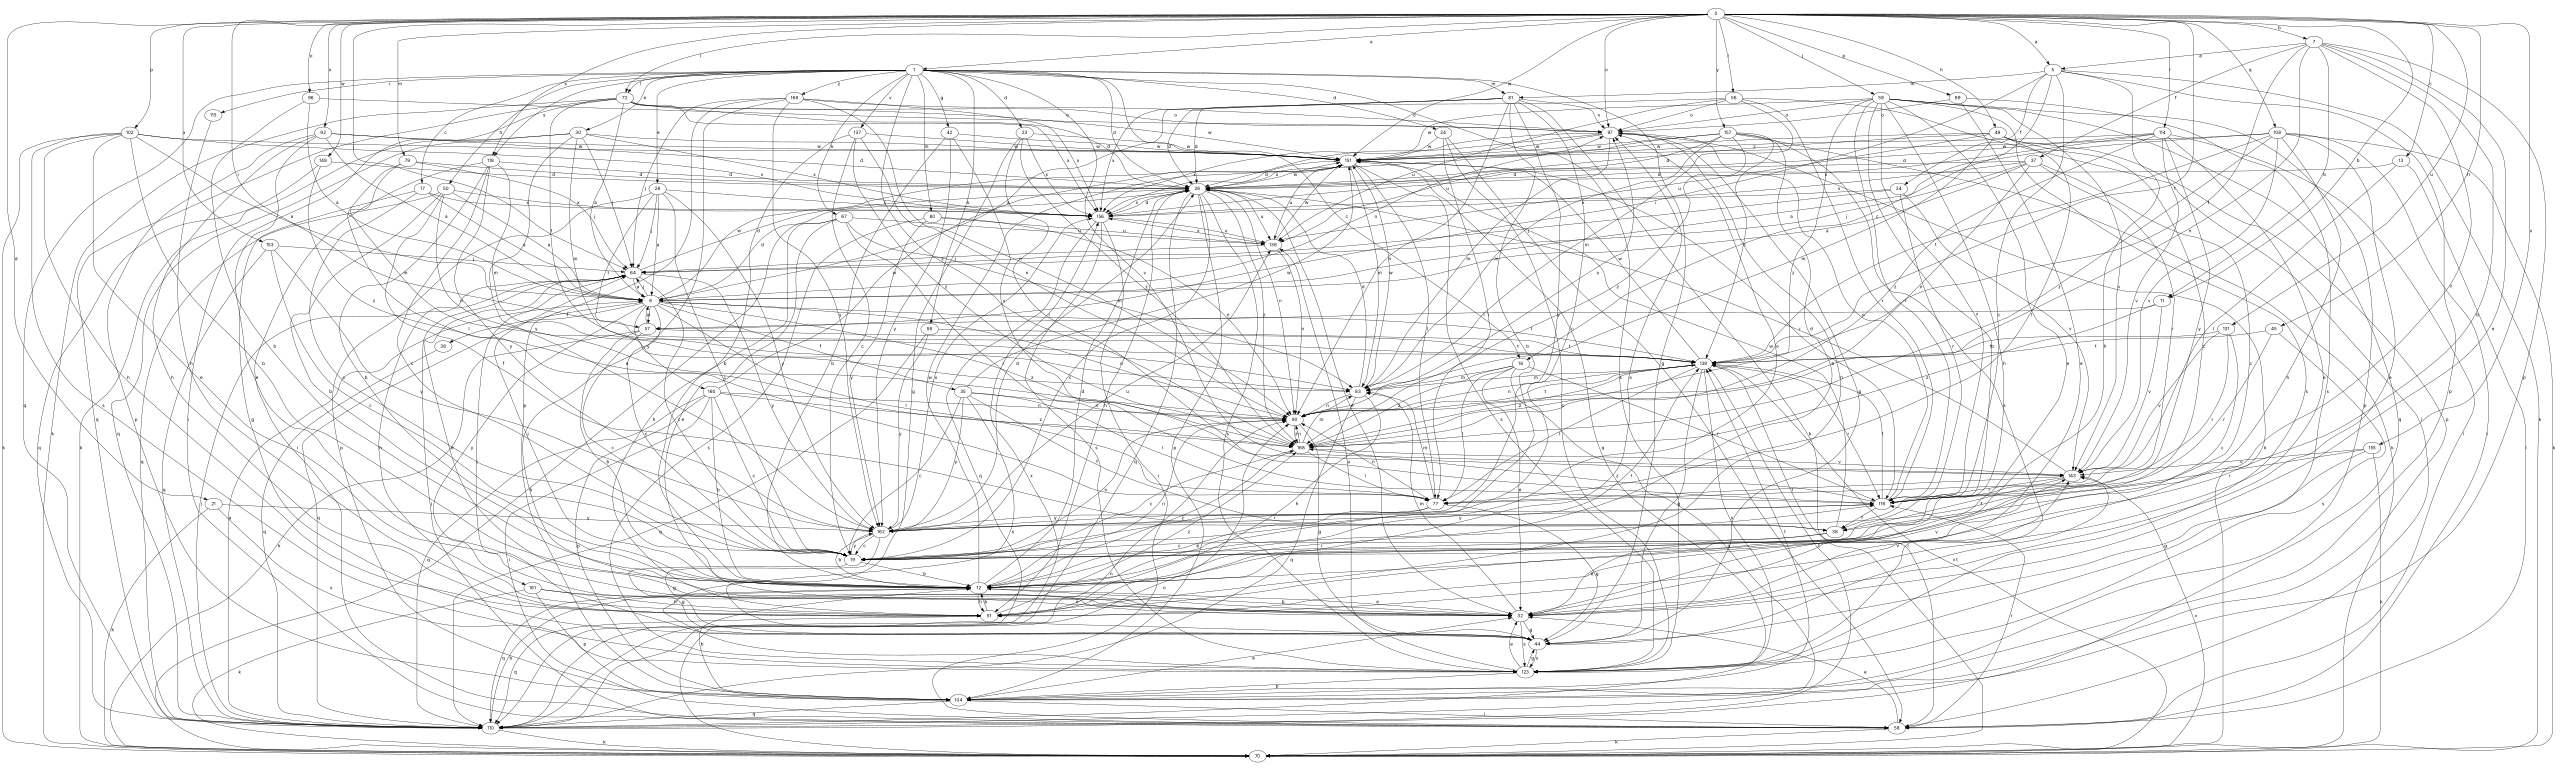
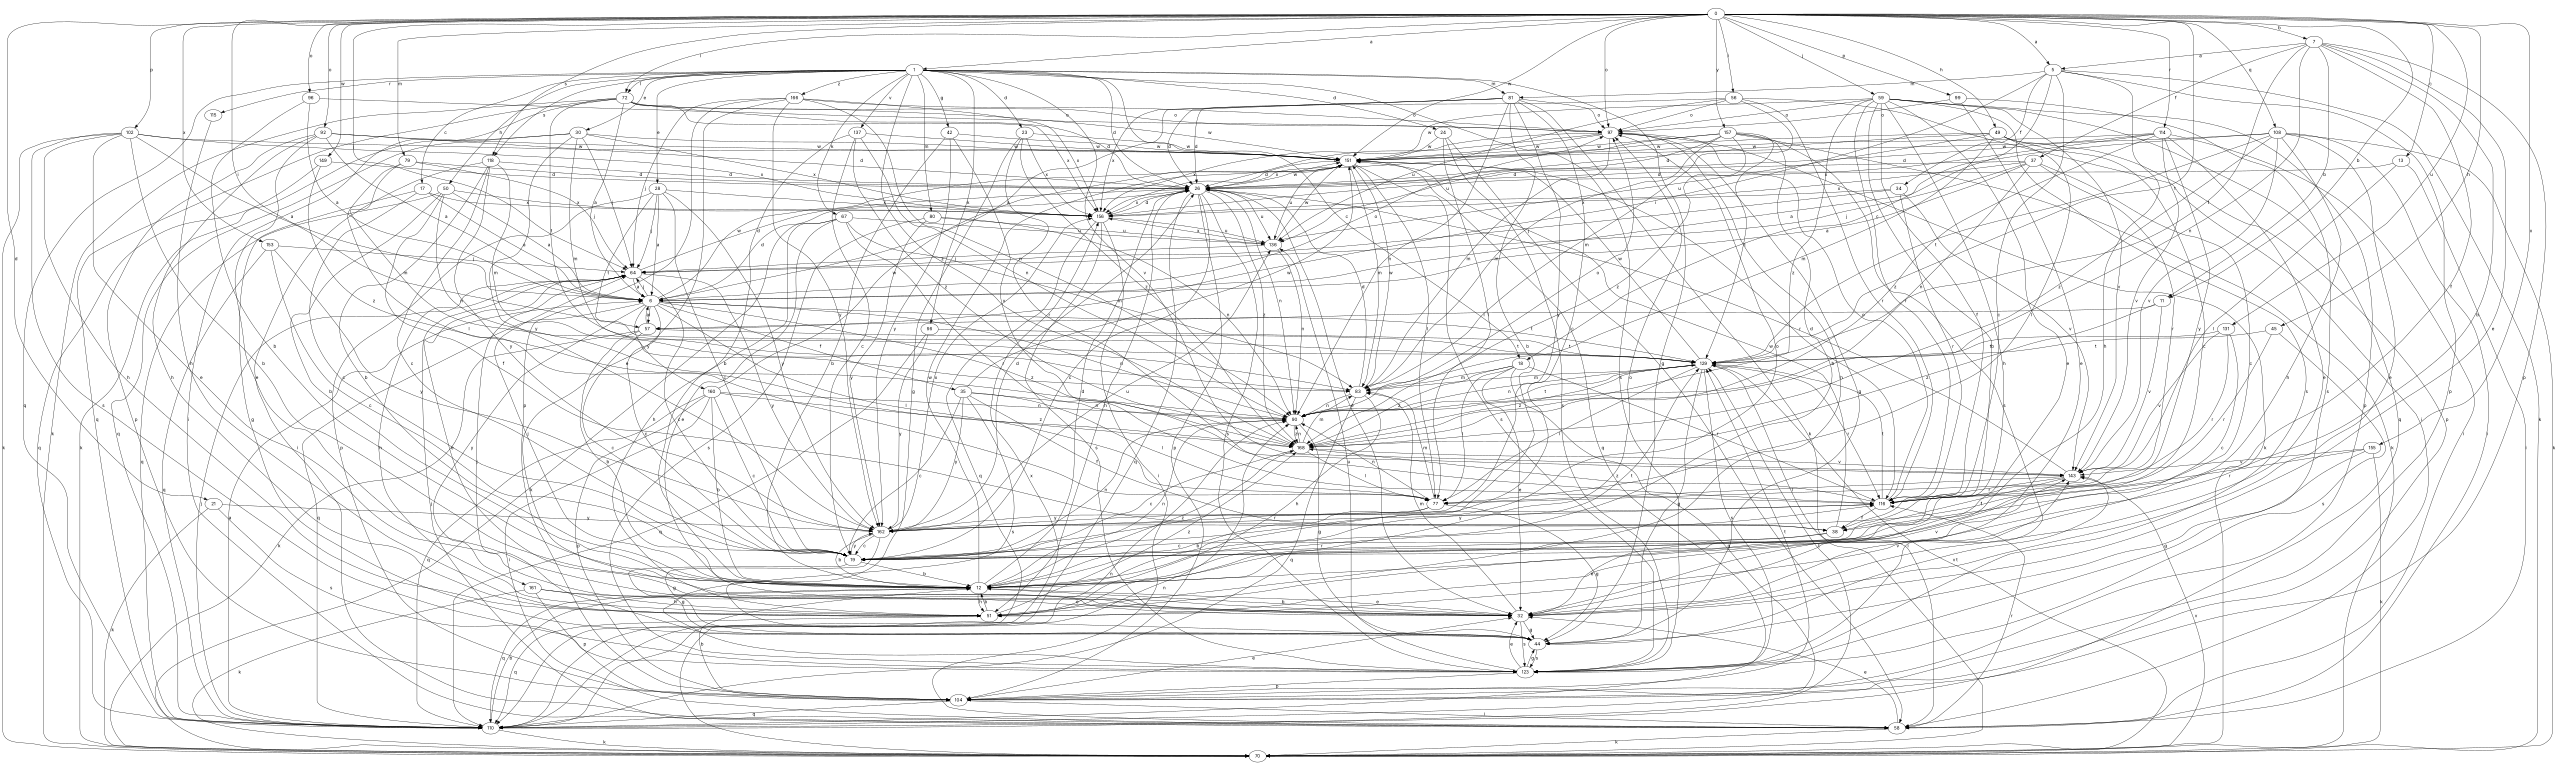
edge "114" -> "151": label "z" -> "w"
node "36": removed
